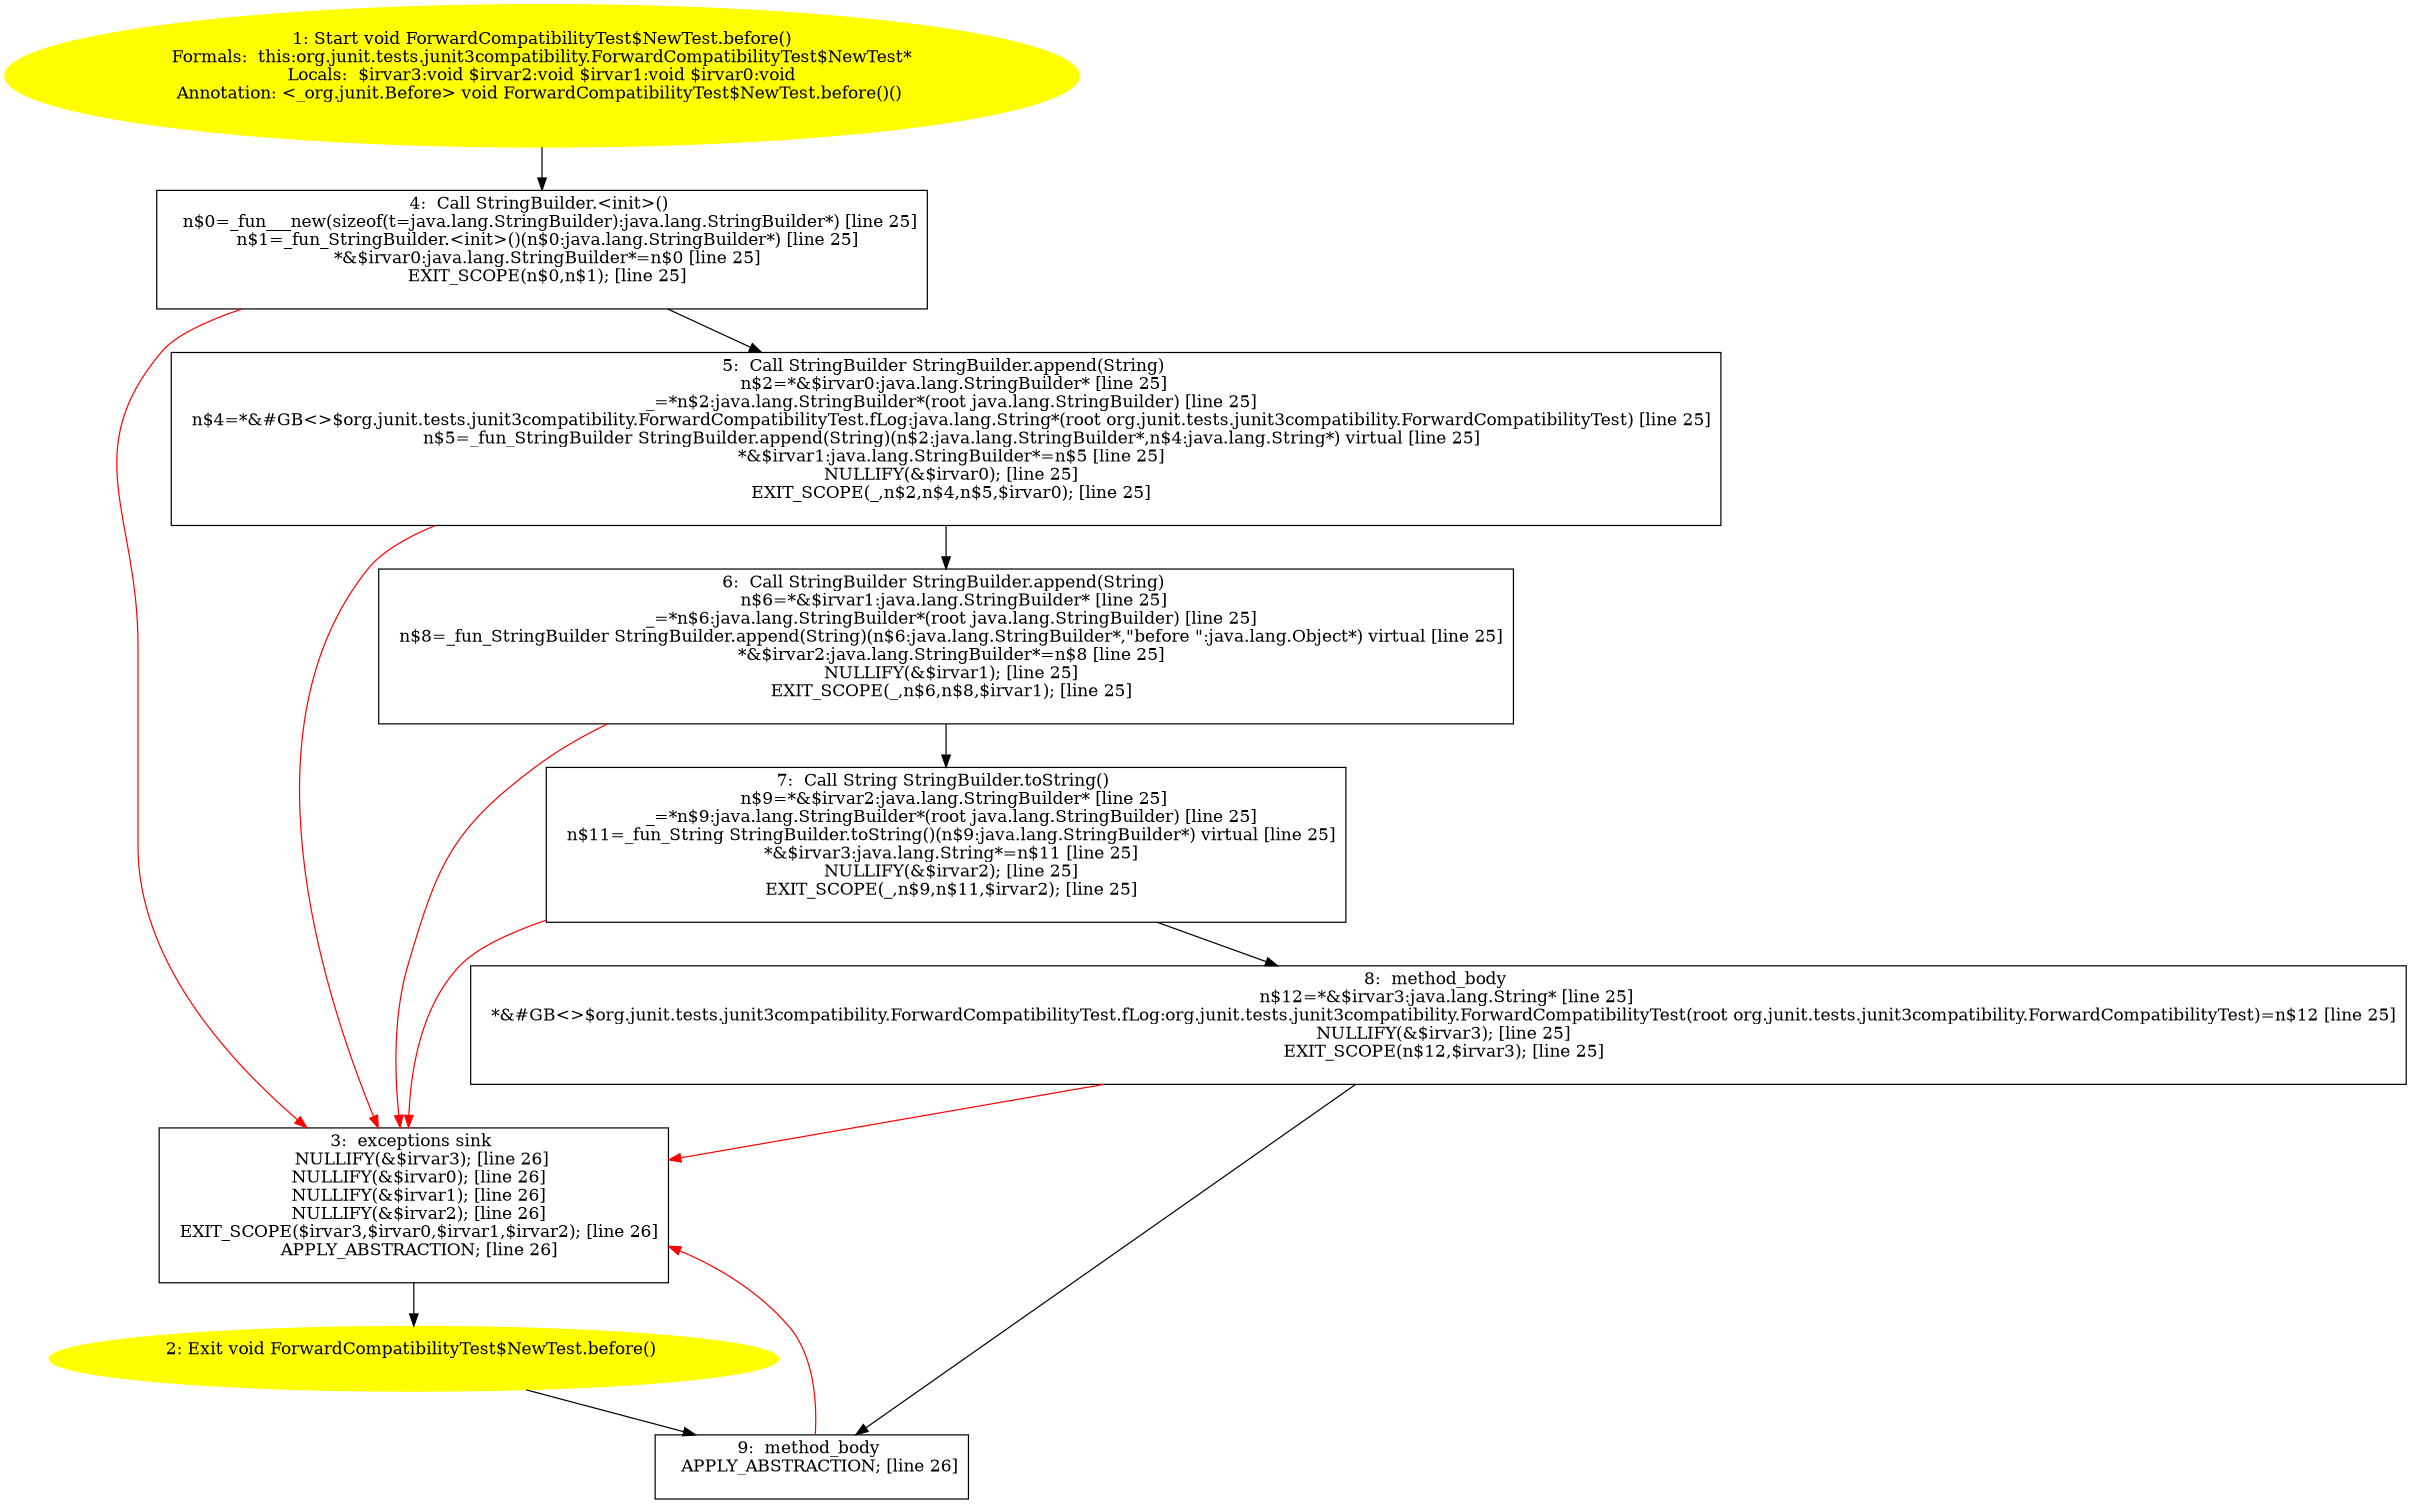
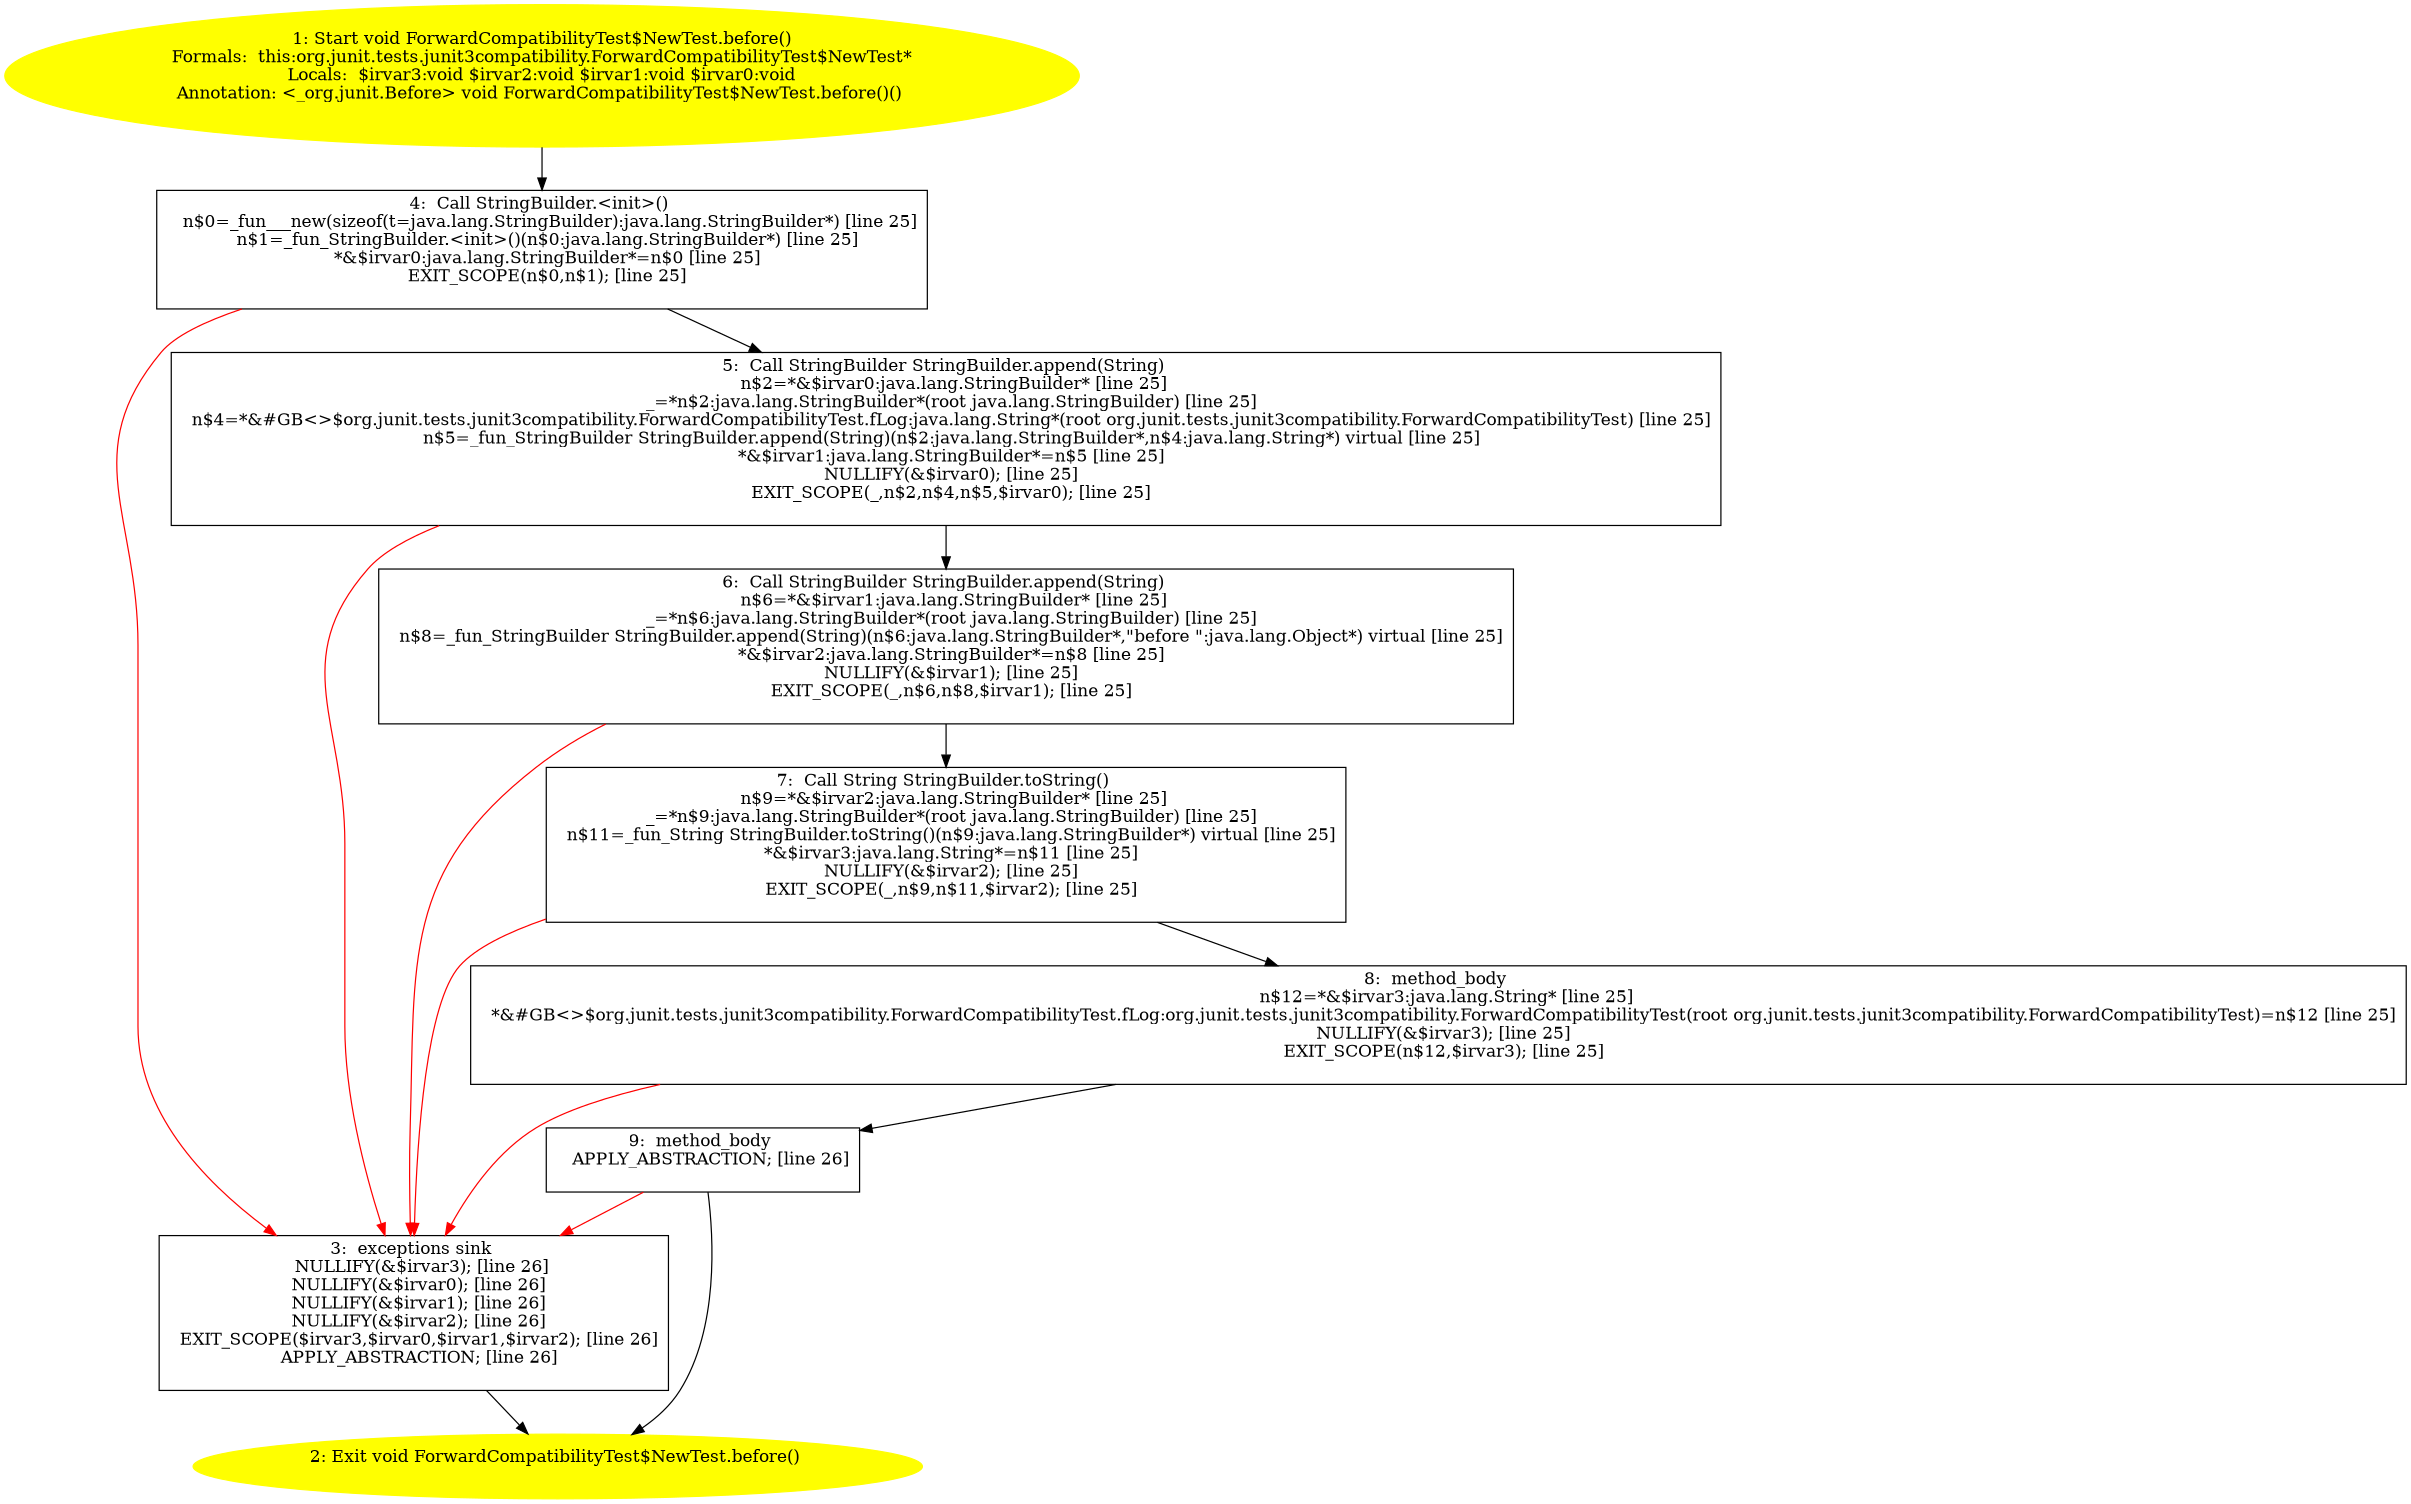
edge "2: Exit void ForwardCompatibilityTest$NewTest.before()" -> "9:  method_body APPLY_ABSTRACTION; [line 26]": reversed
